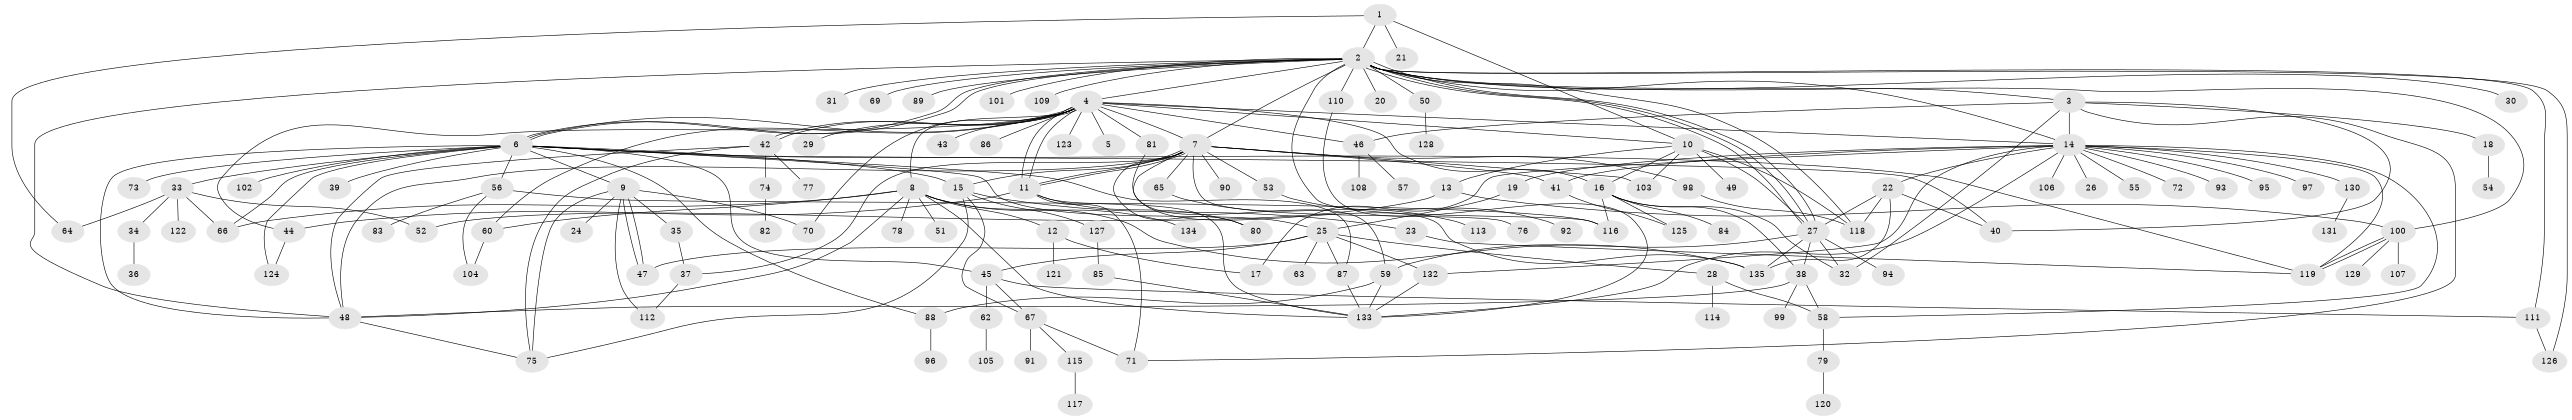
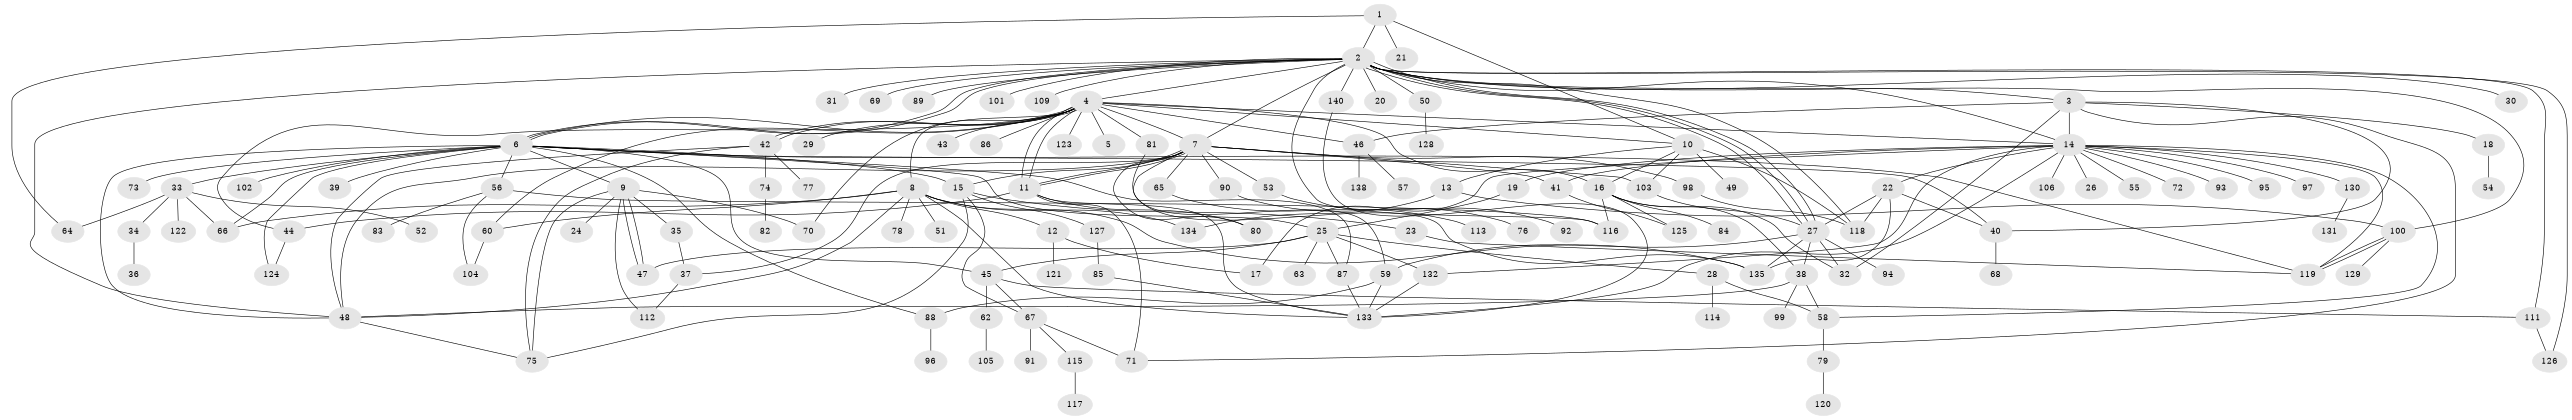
node "110": label "110" -> "140"
edge "10" -- "27": now "103" -- "27"
node "108": label "108" -> "138"
edge "7" -- "76": now "90" -- "76"
edge "13" -- "52": now "13" -- "134"
node "68": added
node "107": removed
